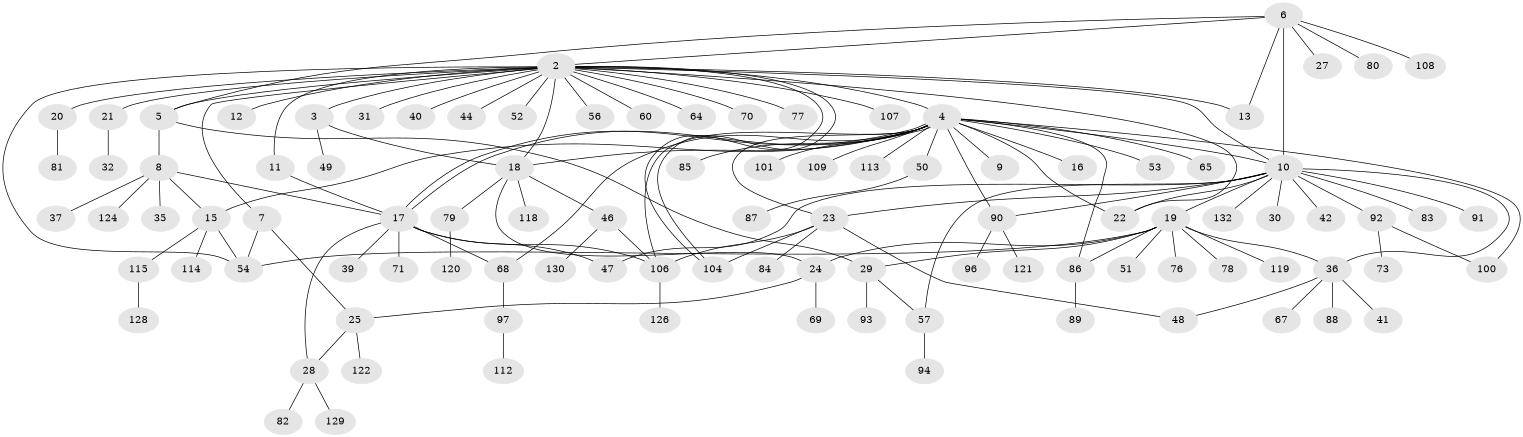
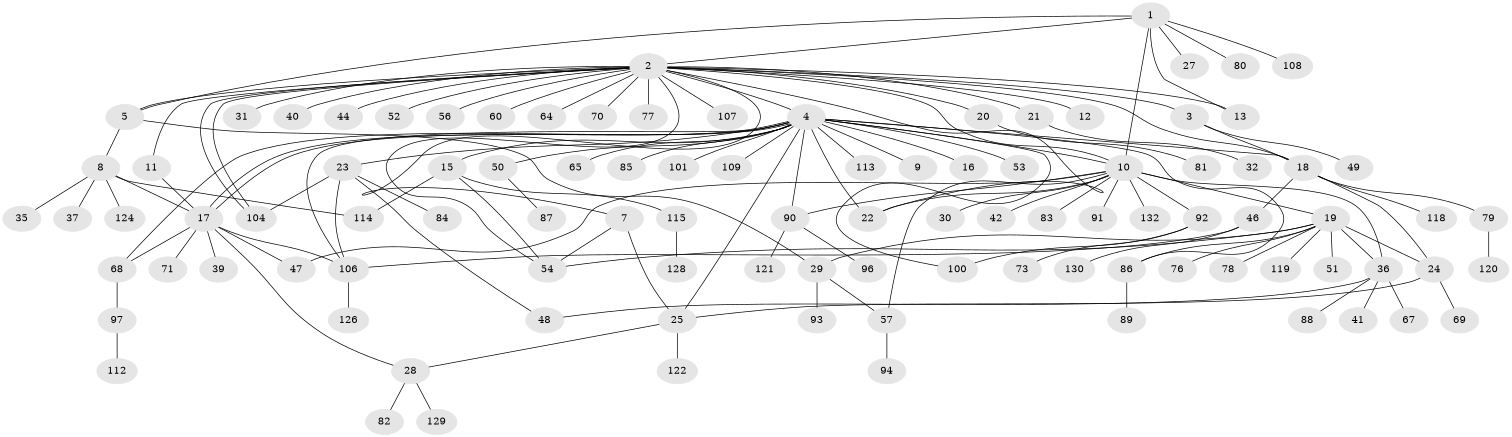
node "6": label "6" -> "1"
edge "8" -- "15": now "8" -- "114"
edge "10" -- "23": removed
edge "4" -- "25": added
